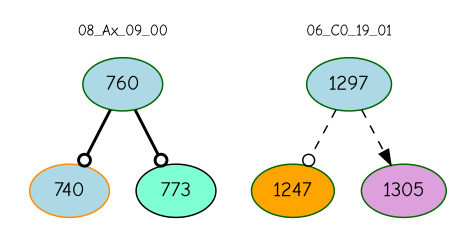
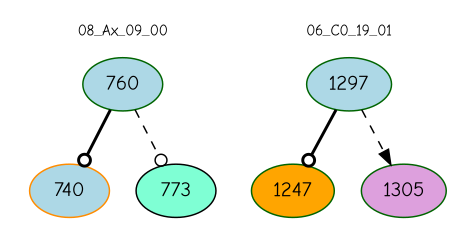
edge "760" -> "773": style bold -> dashed
edge "1297" -> "1247": style dashed -> bold
